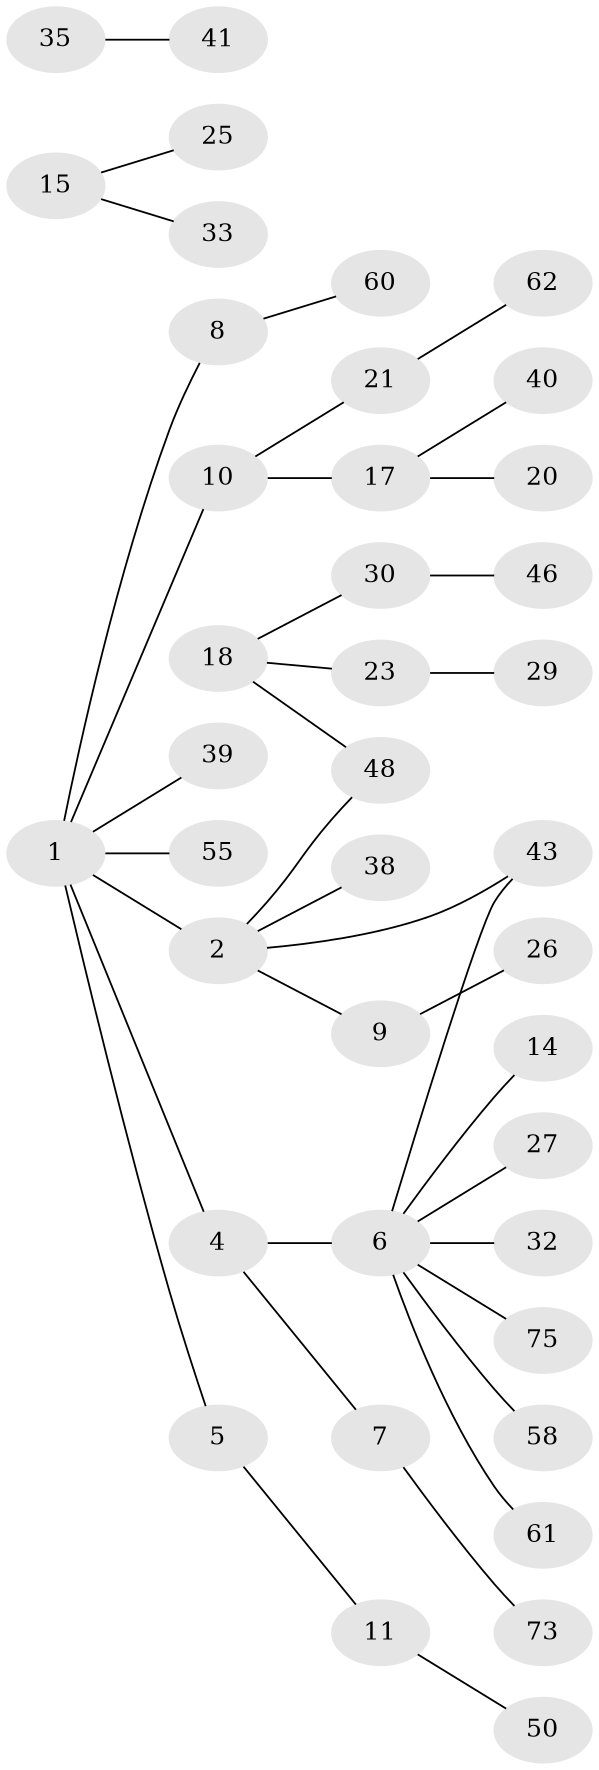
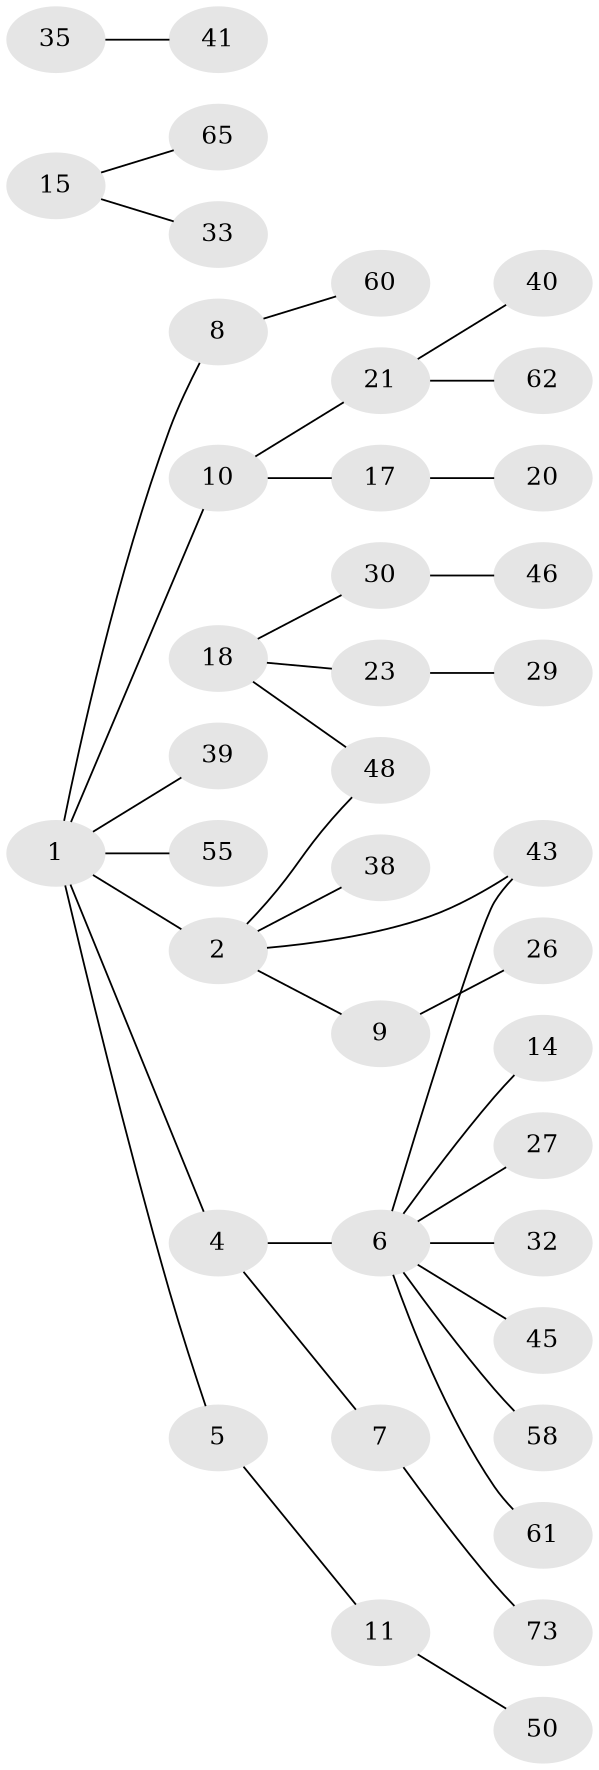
node "25": label "25" -> "65"
edge "40" -- "17": now "40" -- "21"
node "75": label "75" -> "45"
